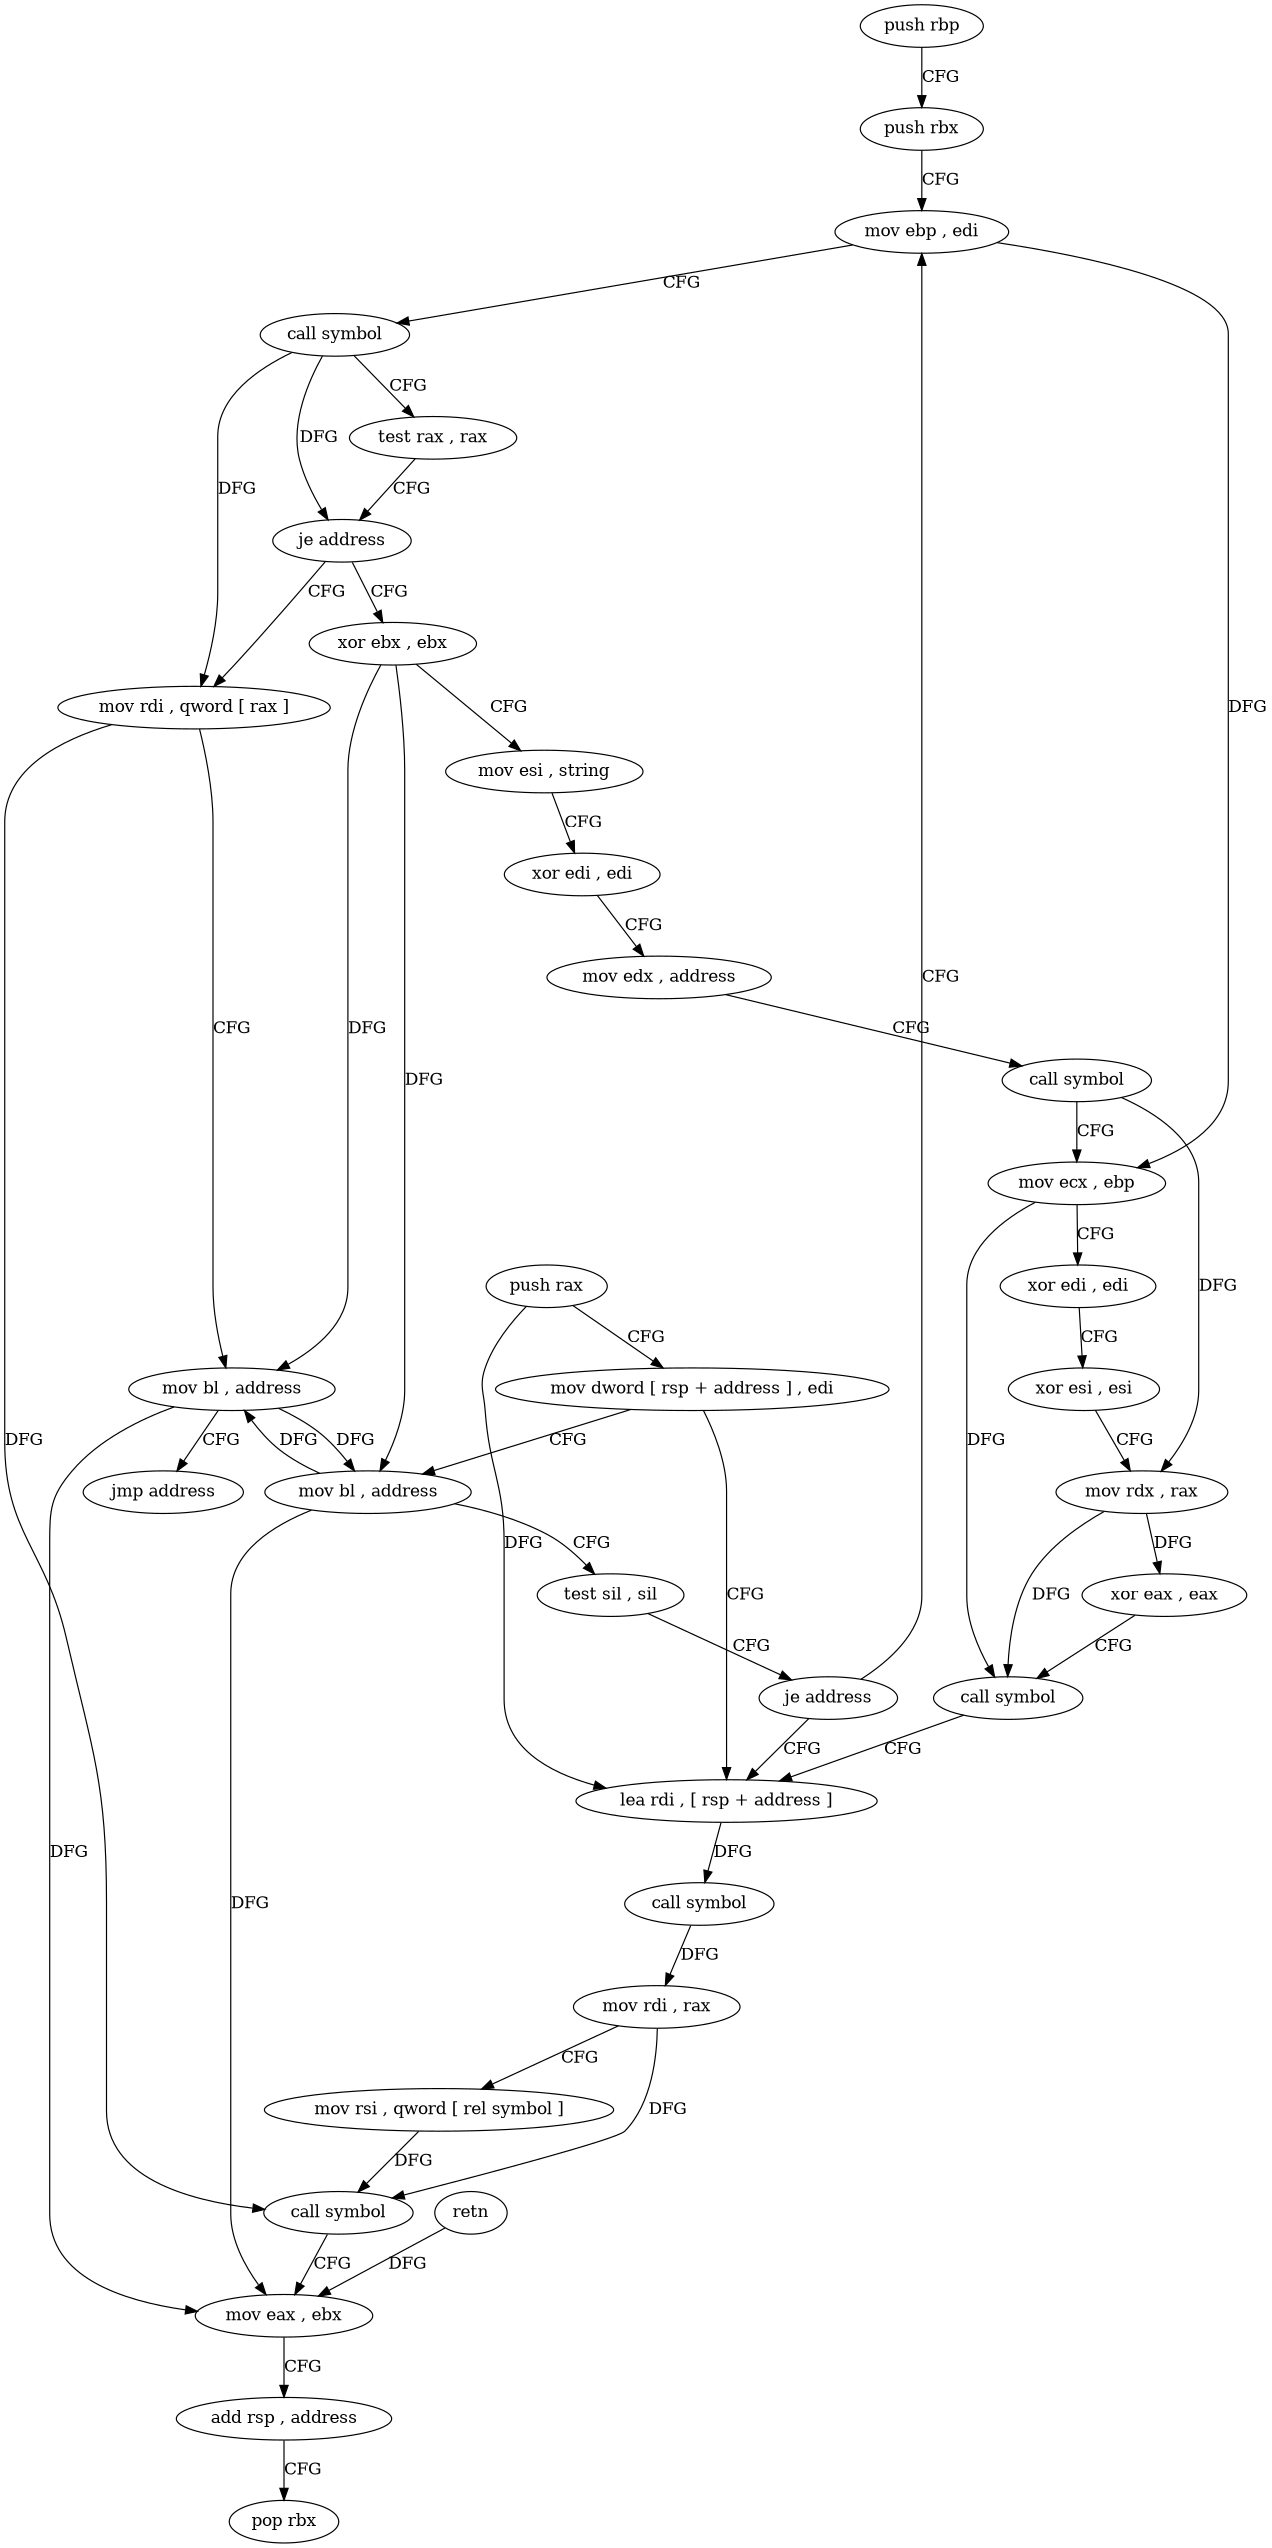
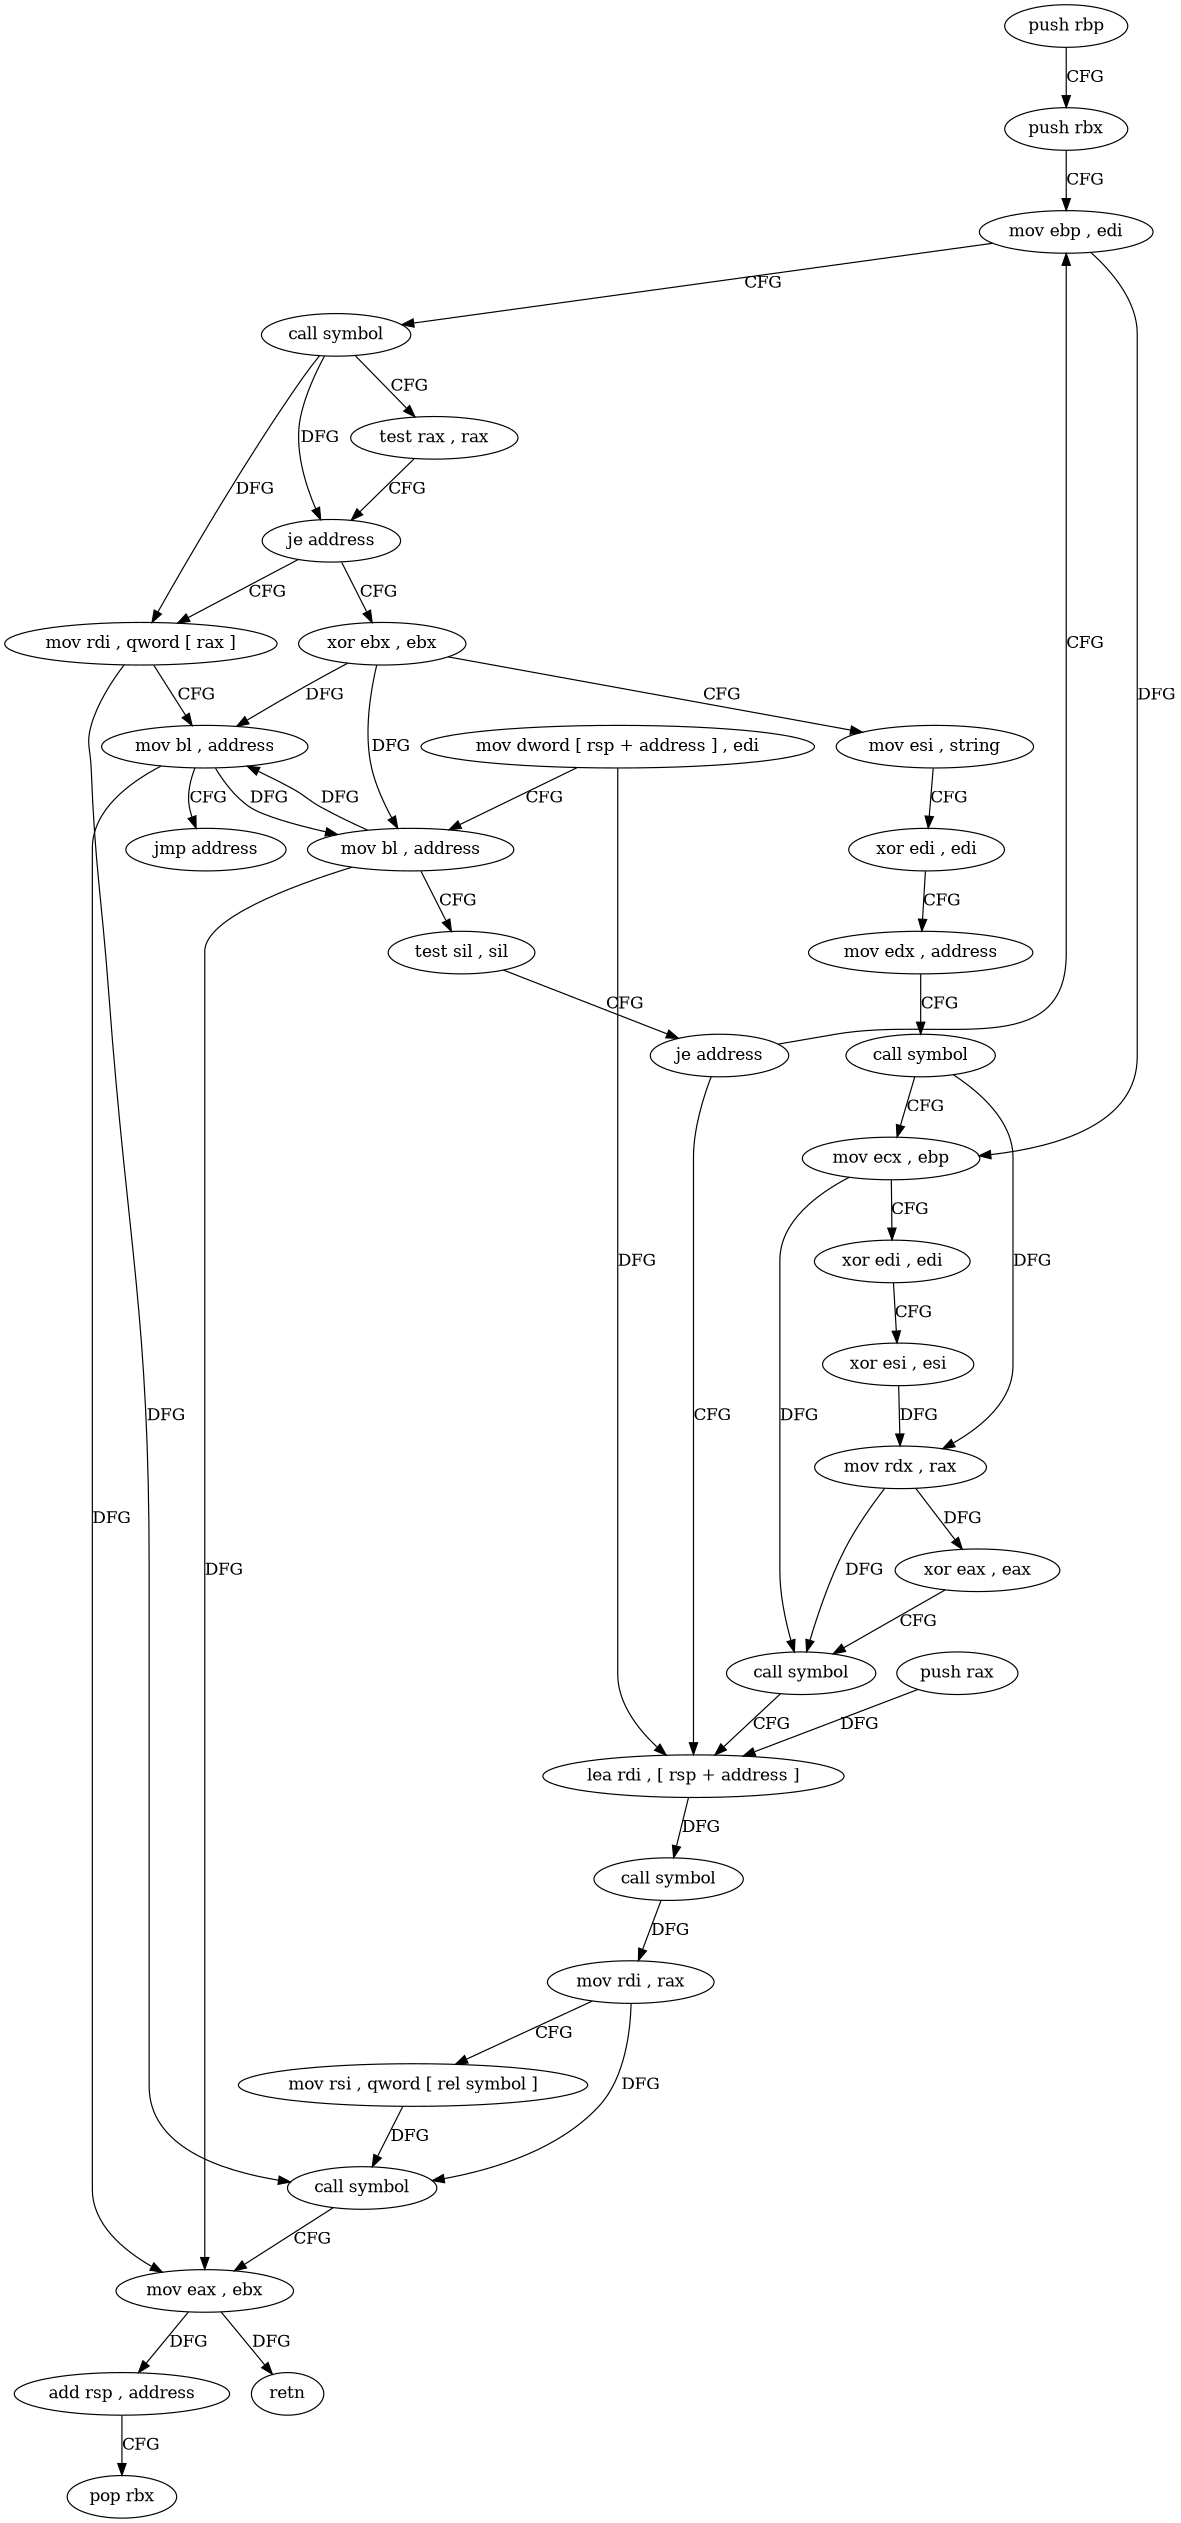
edge "push rax" -> "mov dword [ rsp + address ] , edi": removed, label "CFG"
edge "xor esi , esi" -> "mov rdx , rax": label "CFG" -> "DFG"
edge "mov dword [ rsp + address ] , edi" -> "lea rdi , [ rsp + address ]": label "CFG" -> "DFG"
edge "retn" -> "mov eax , ebx": reversed
edge "mov eax , ebx" -> "add rsp , address": label "CFG" -> "DFG"
